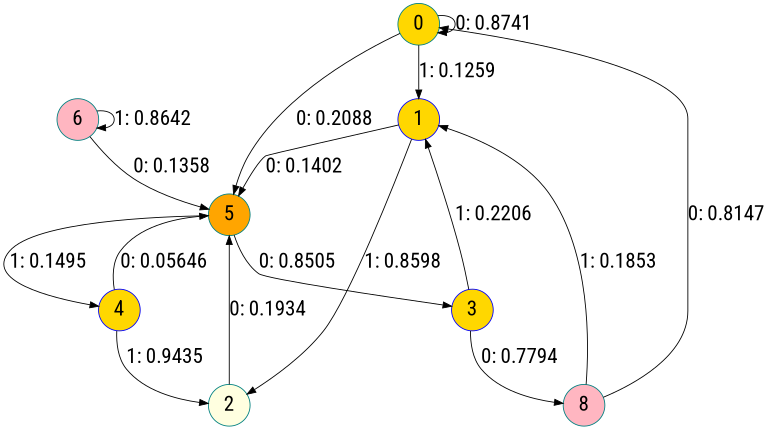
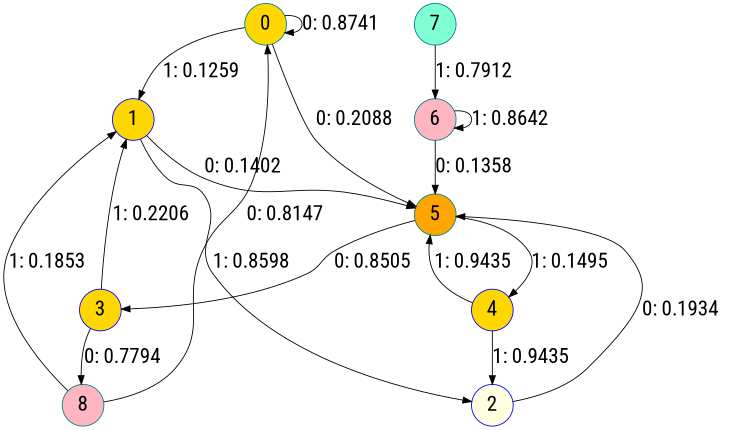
node "7": added
edge "4" -> "5": label "0: 0.05646  " -> "1: 0.9435   "
node "2": color teal -> blue
